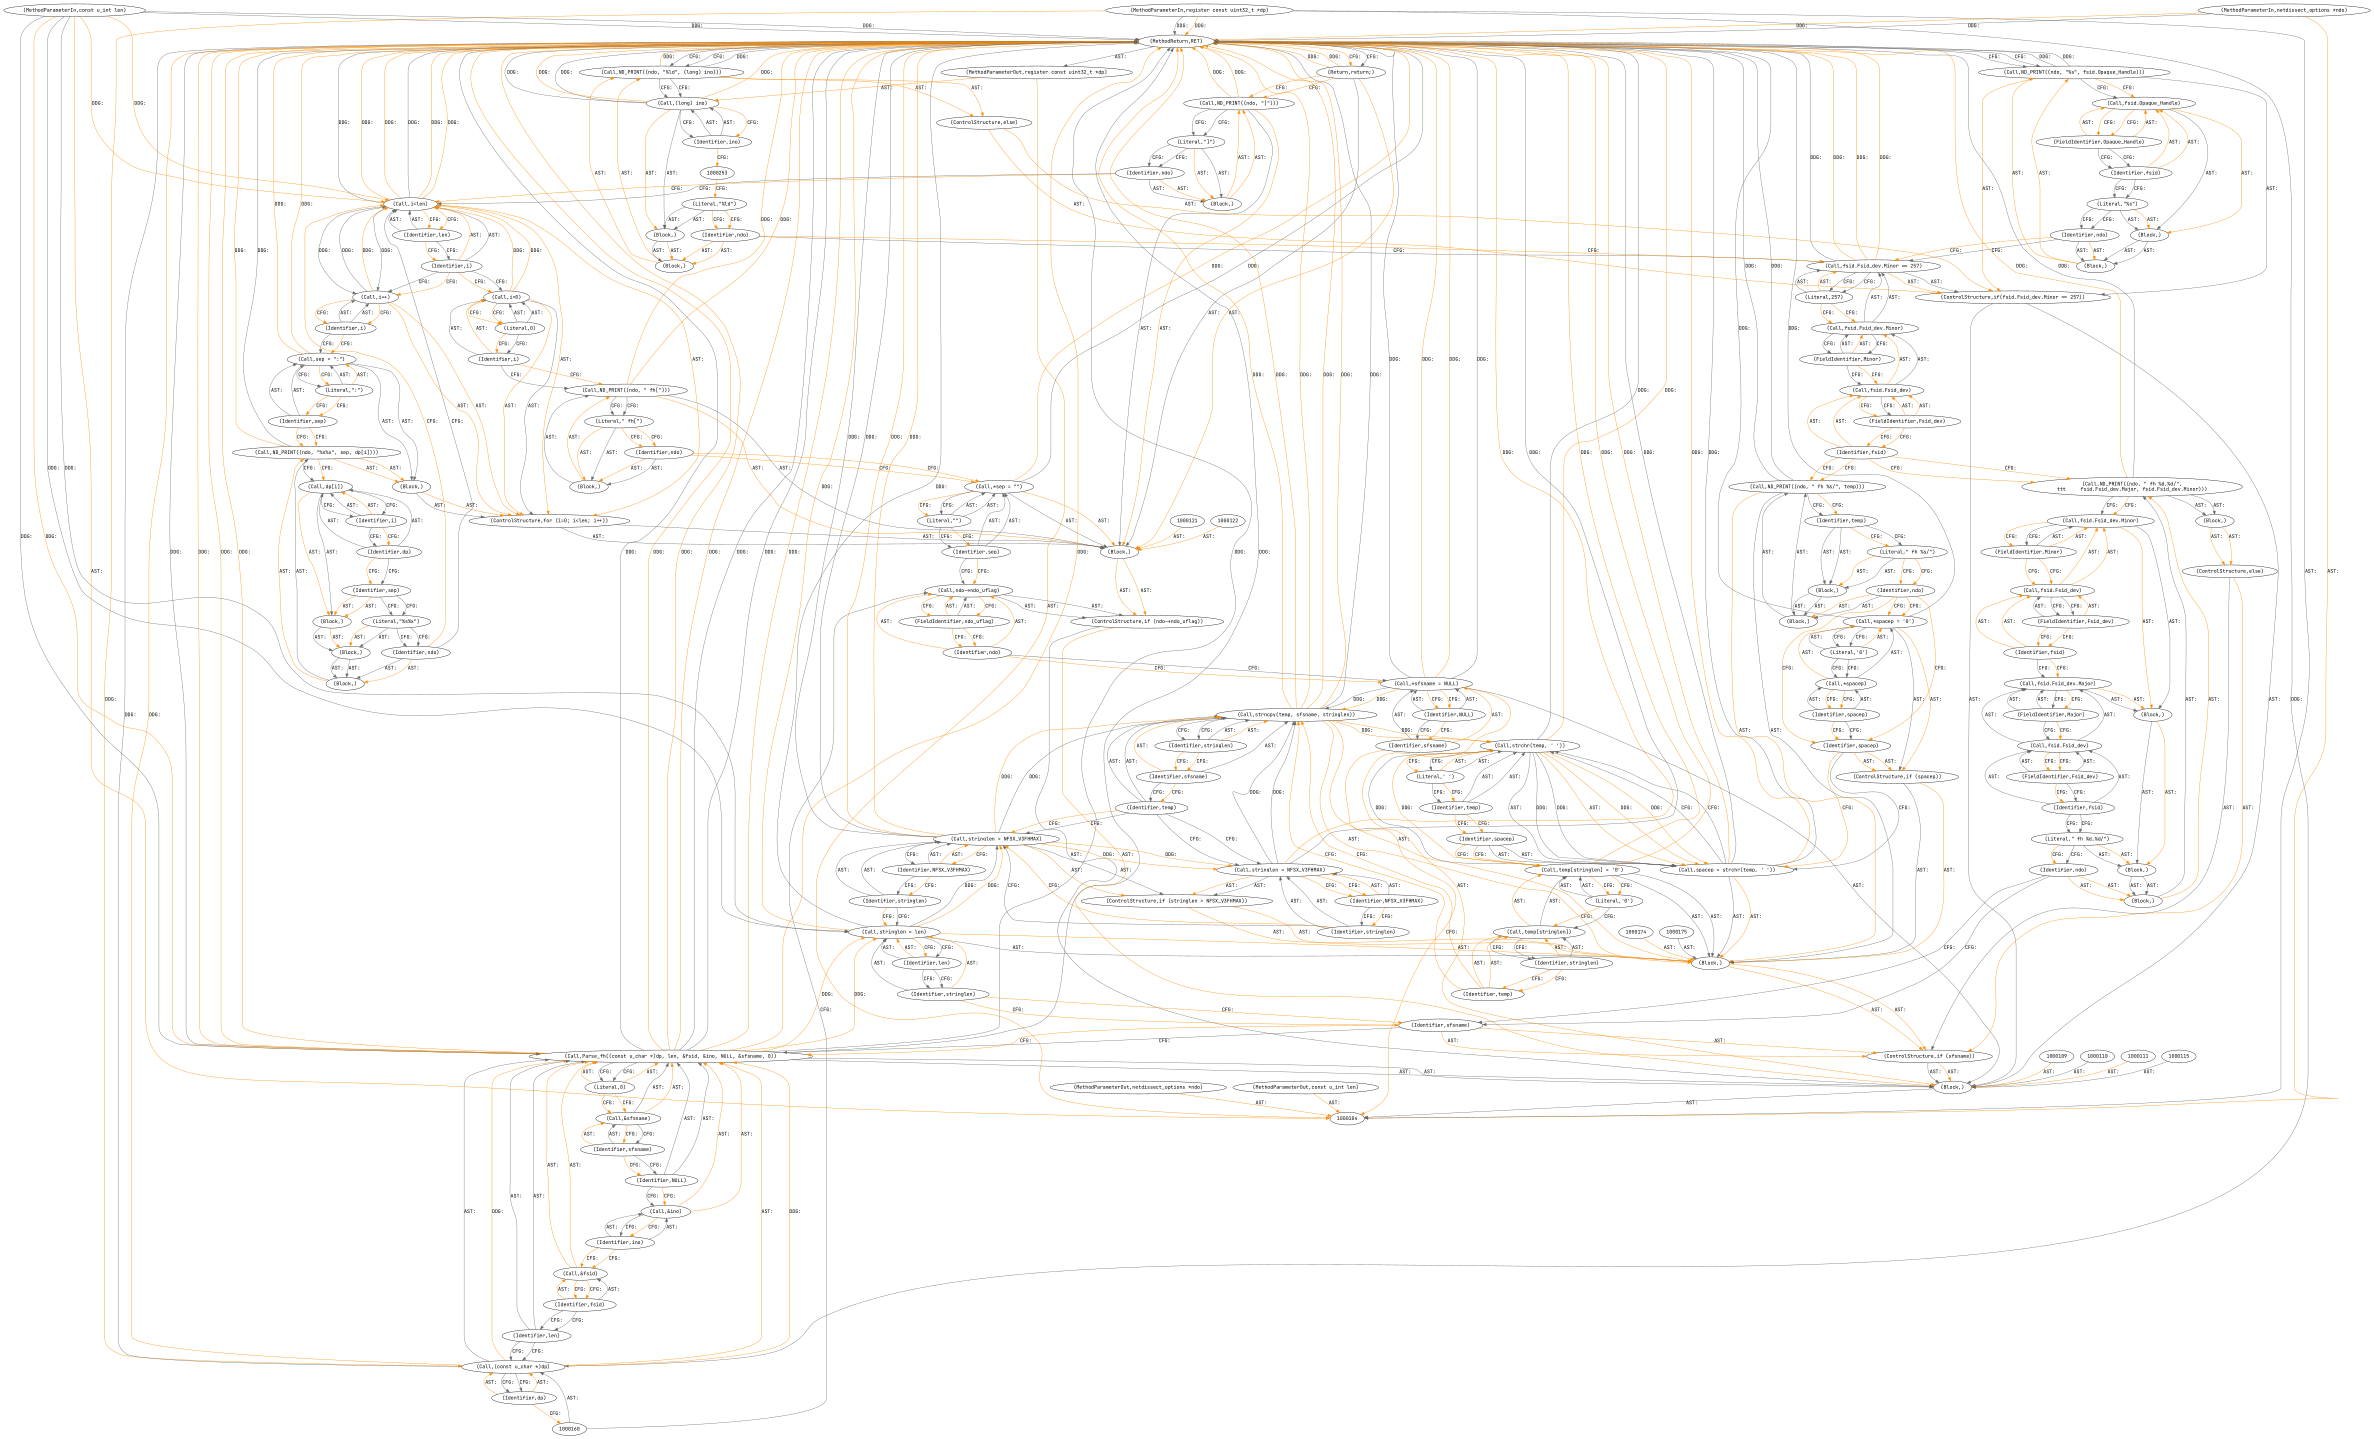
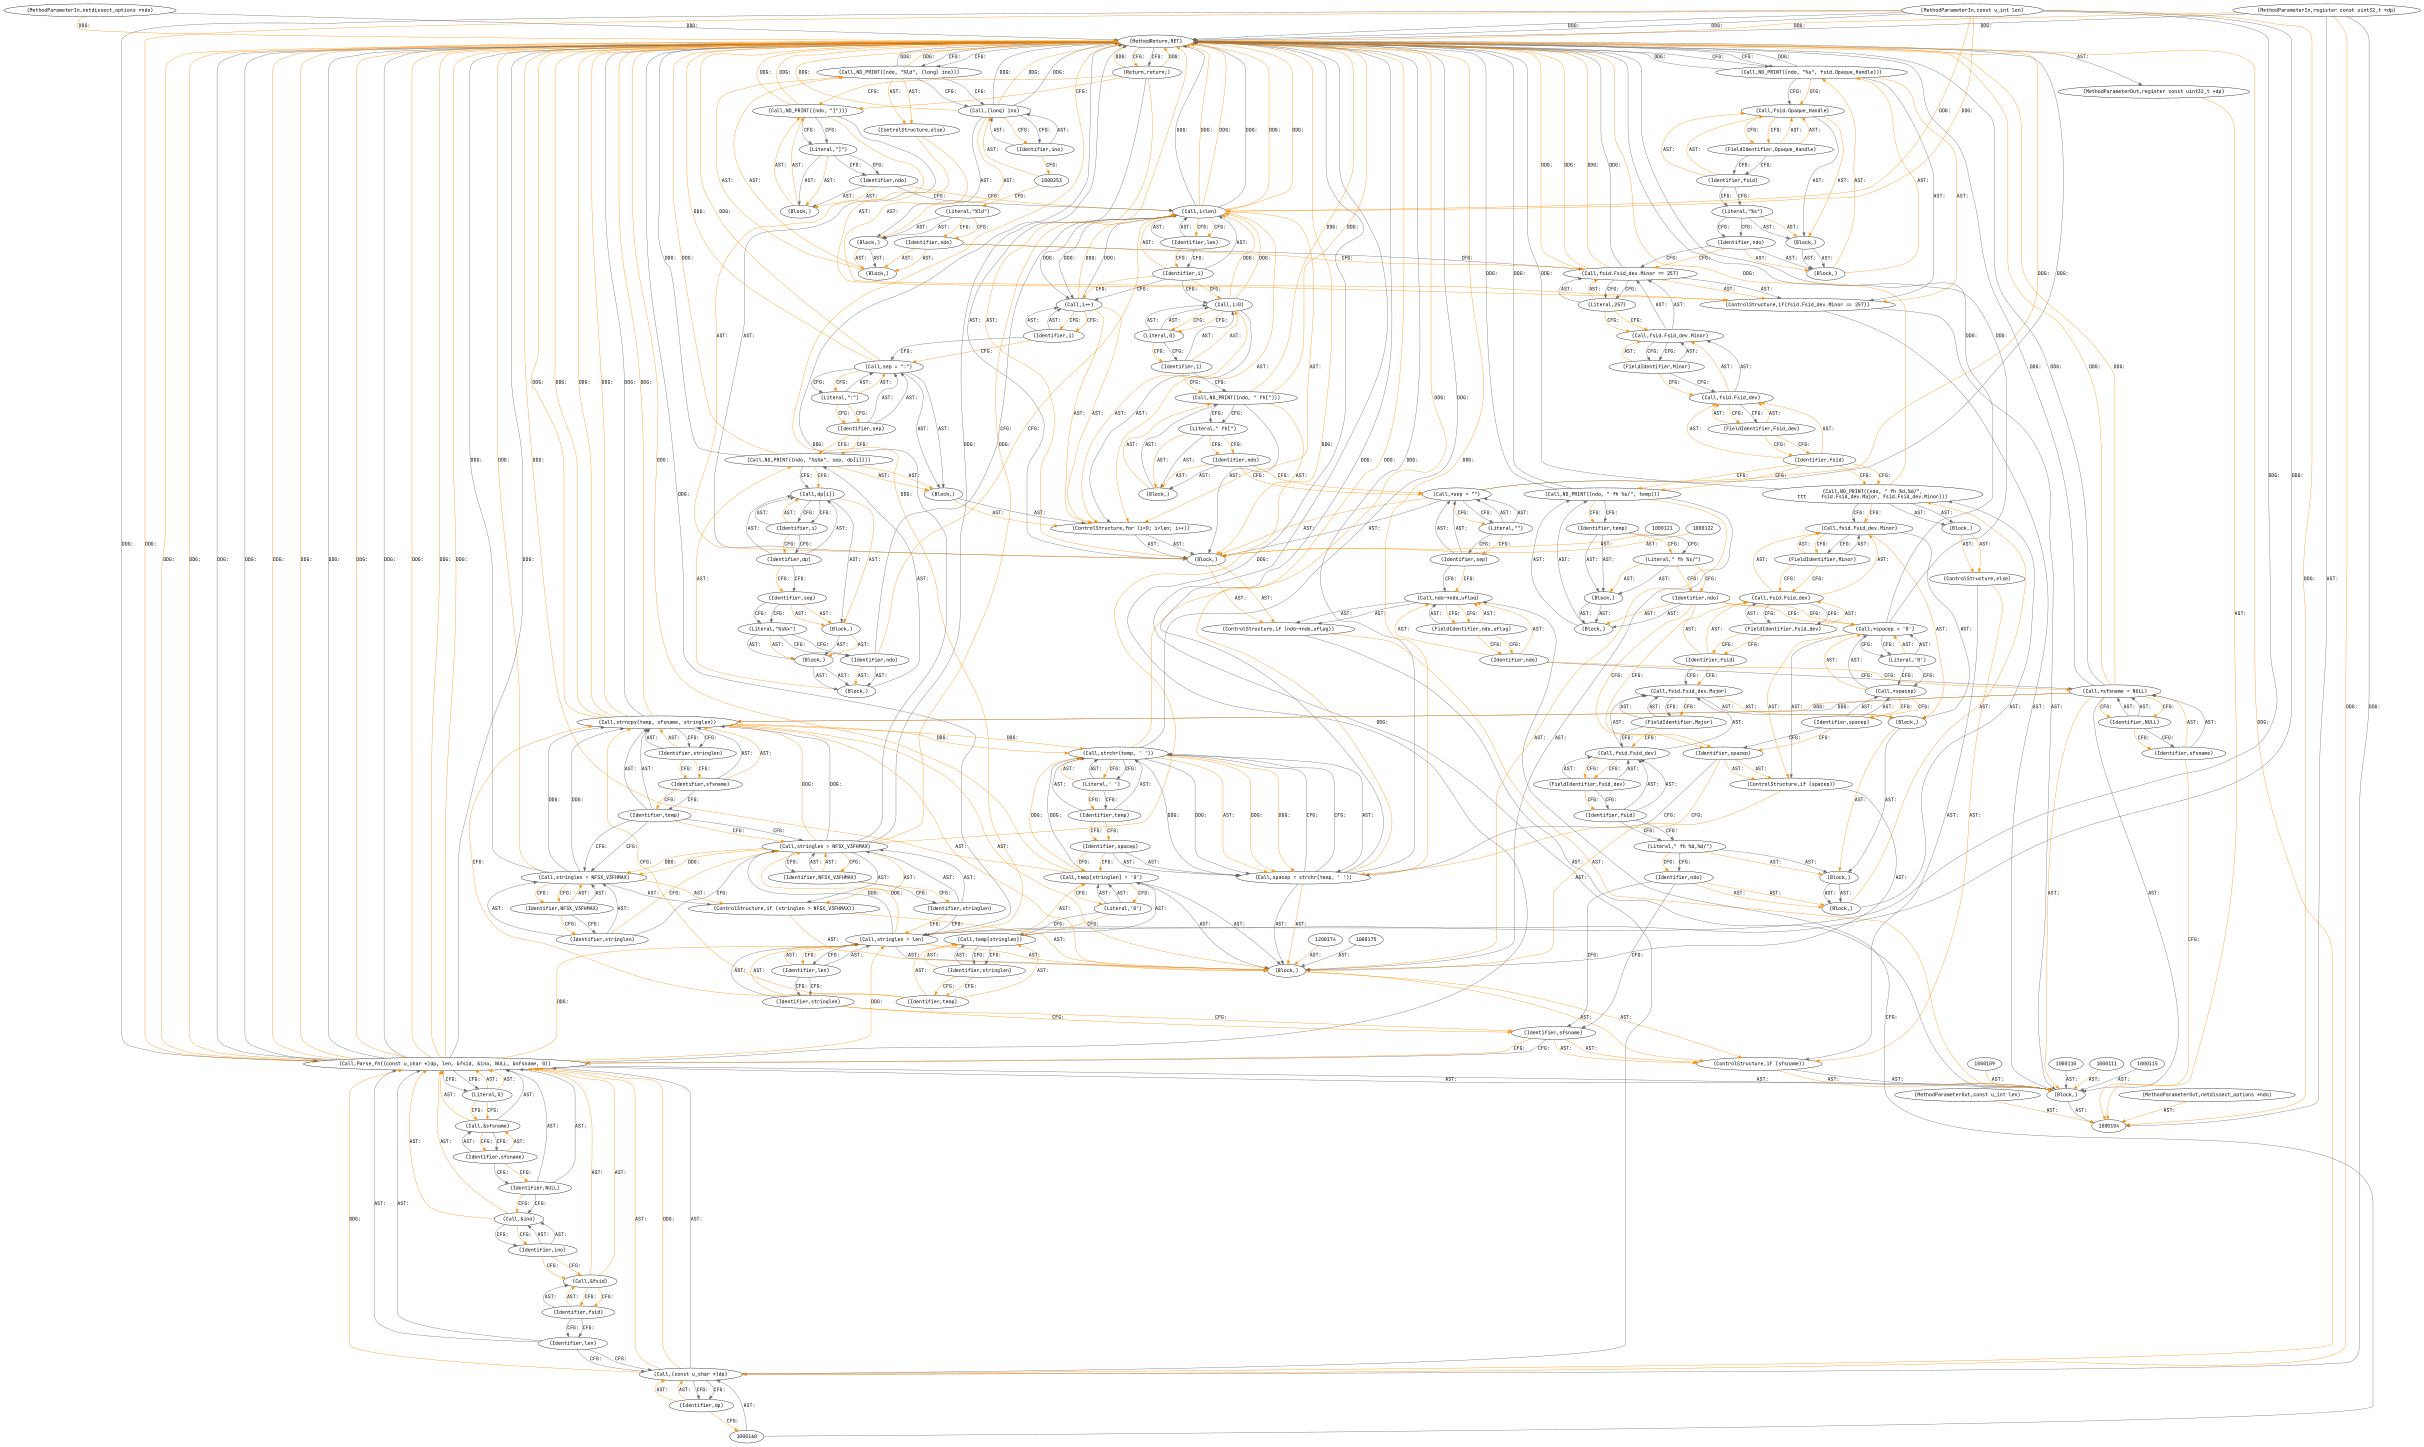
edge "(MethodParameterOut,register const uint32_t *dp)" -> "(Call,(long) ino)": now "1000253" -> "(Call,(long) ino)"
edge "(MethodParameterIn,const u_int len)" -> "1000104": label "AST: " -> "DDG: "
node "1000174": label "1000174" -> "1200174"
edge "(MethodParameterIn,netdissect_options *ndo)" -> "1000104": removed, label "AST:"
